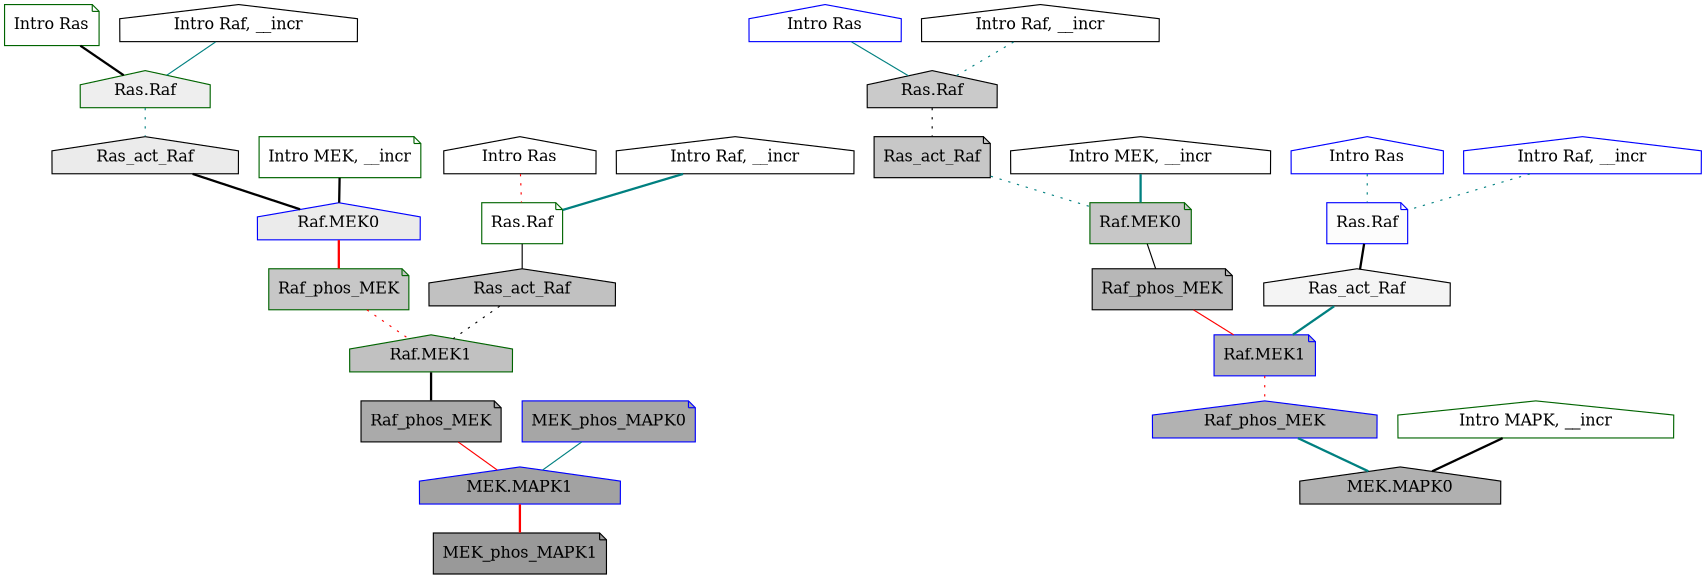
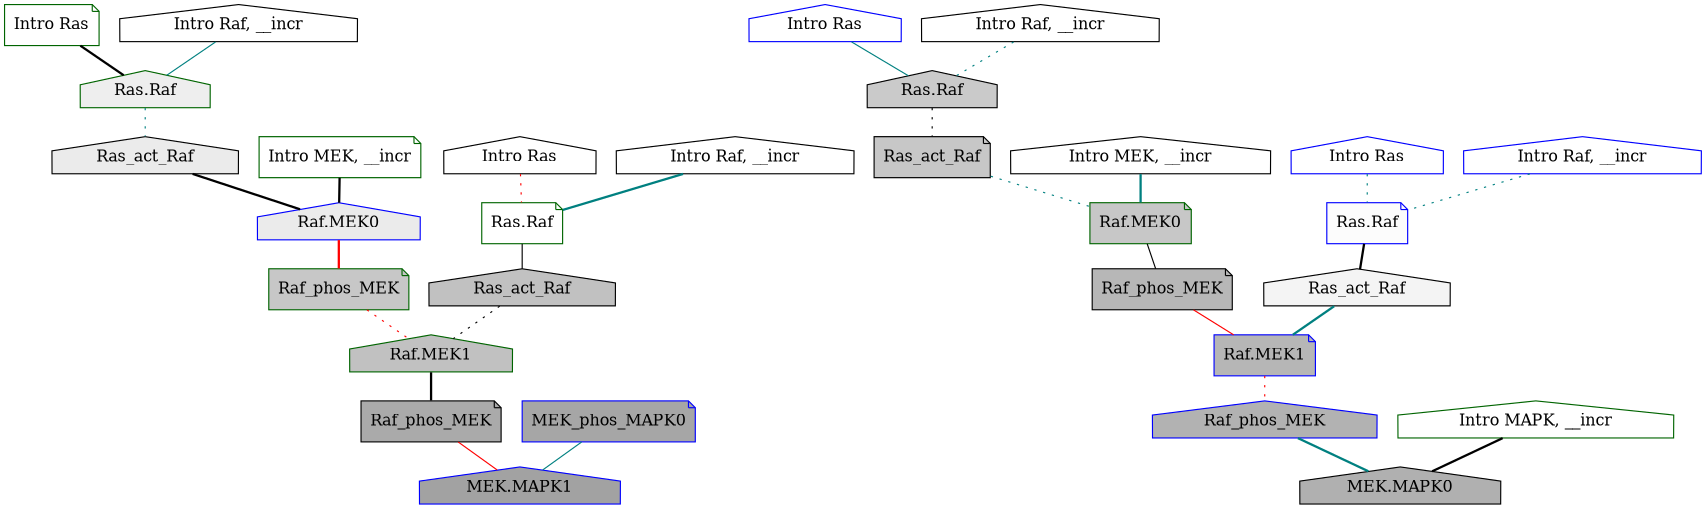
node "MEK_phos_MAPK1": removed
